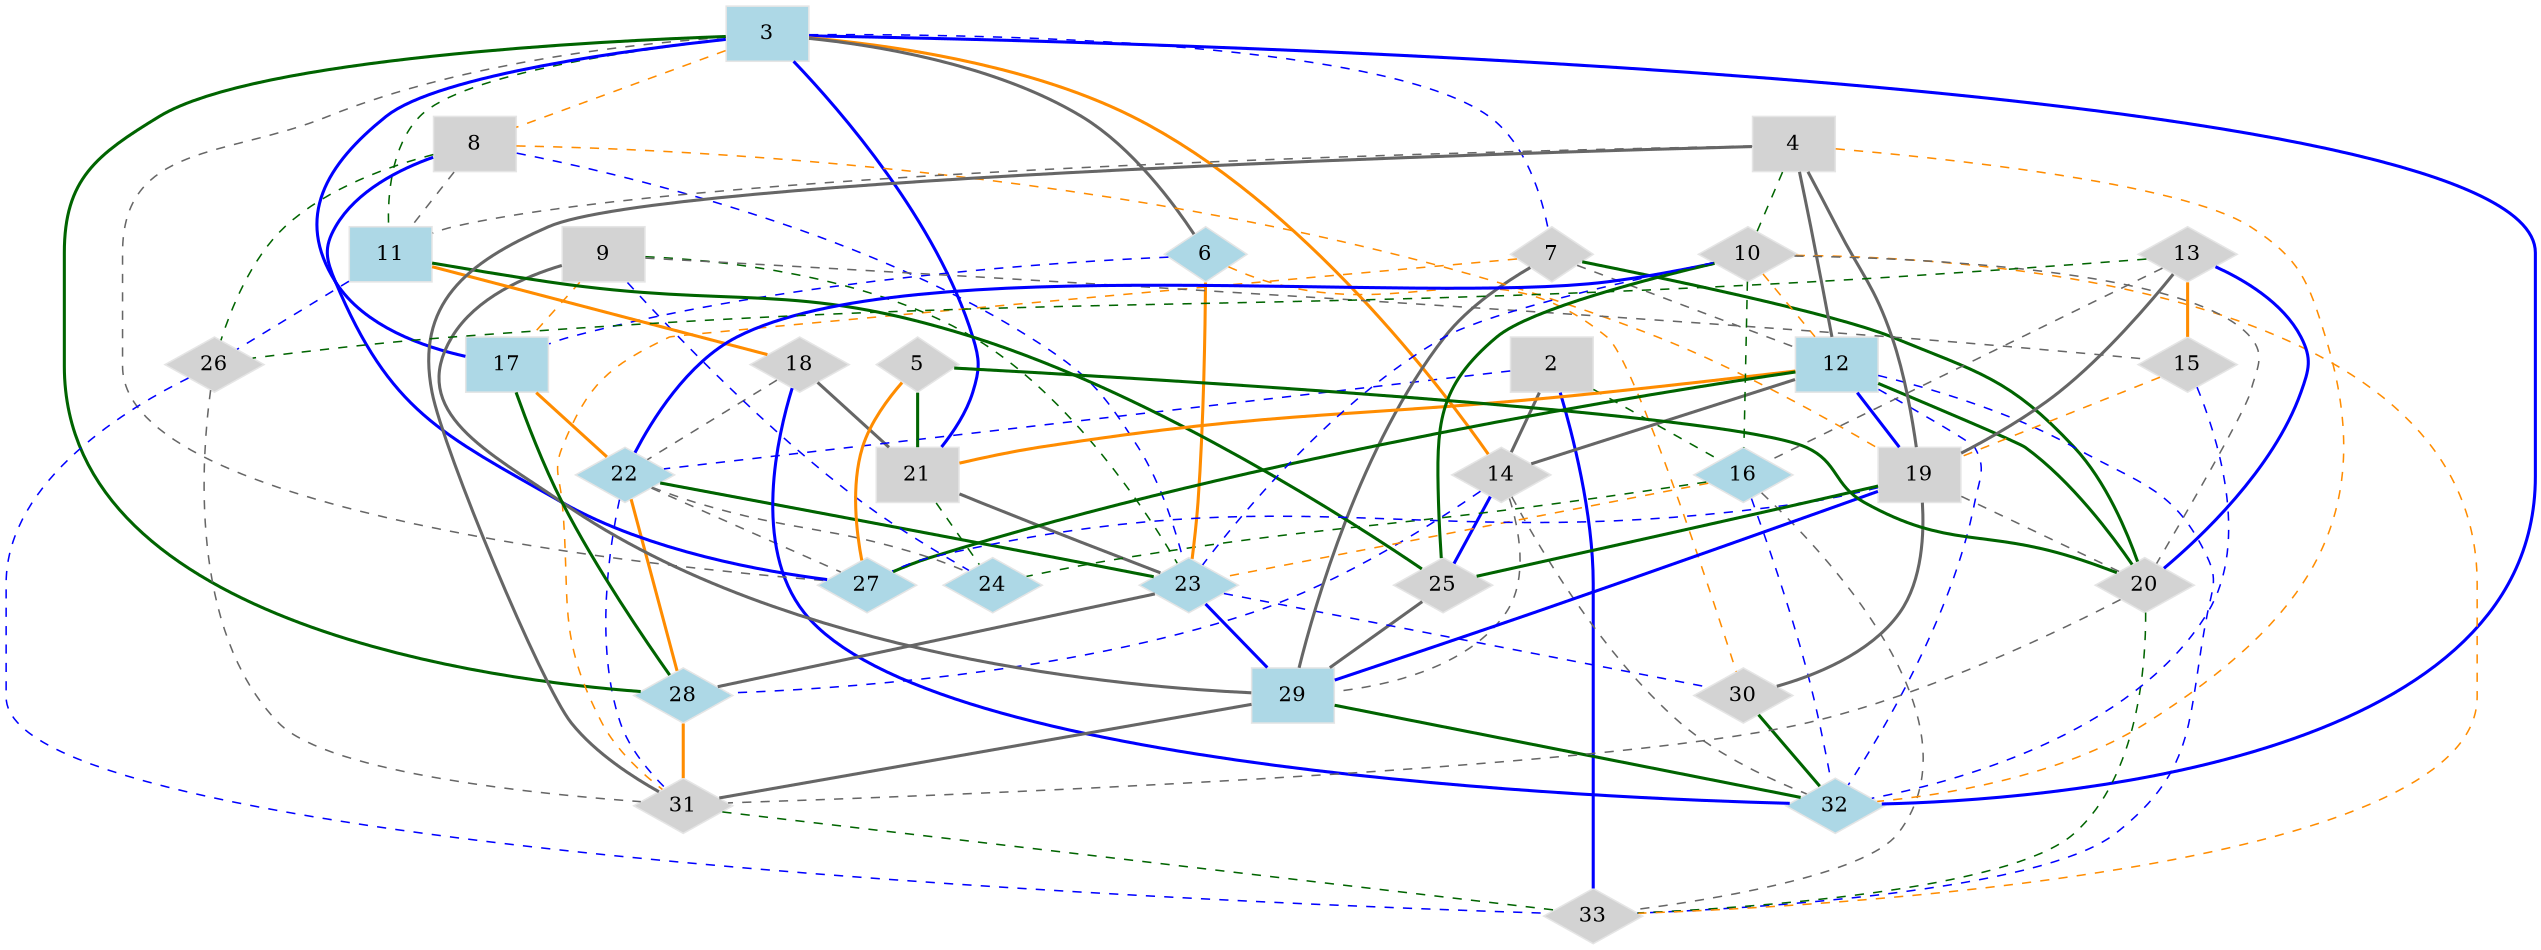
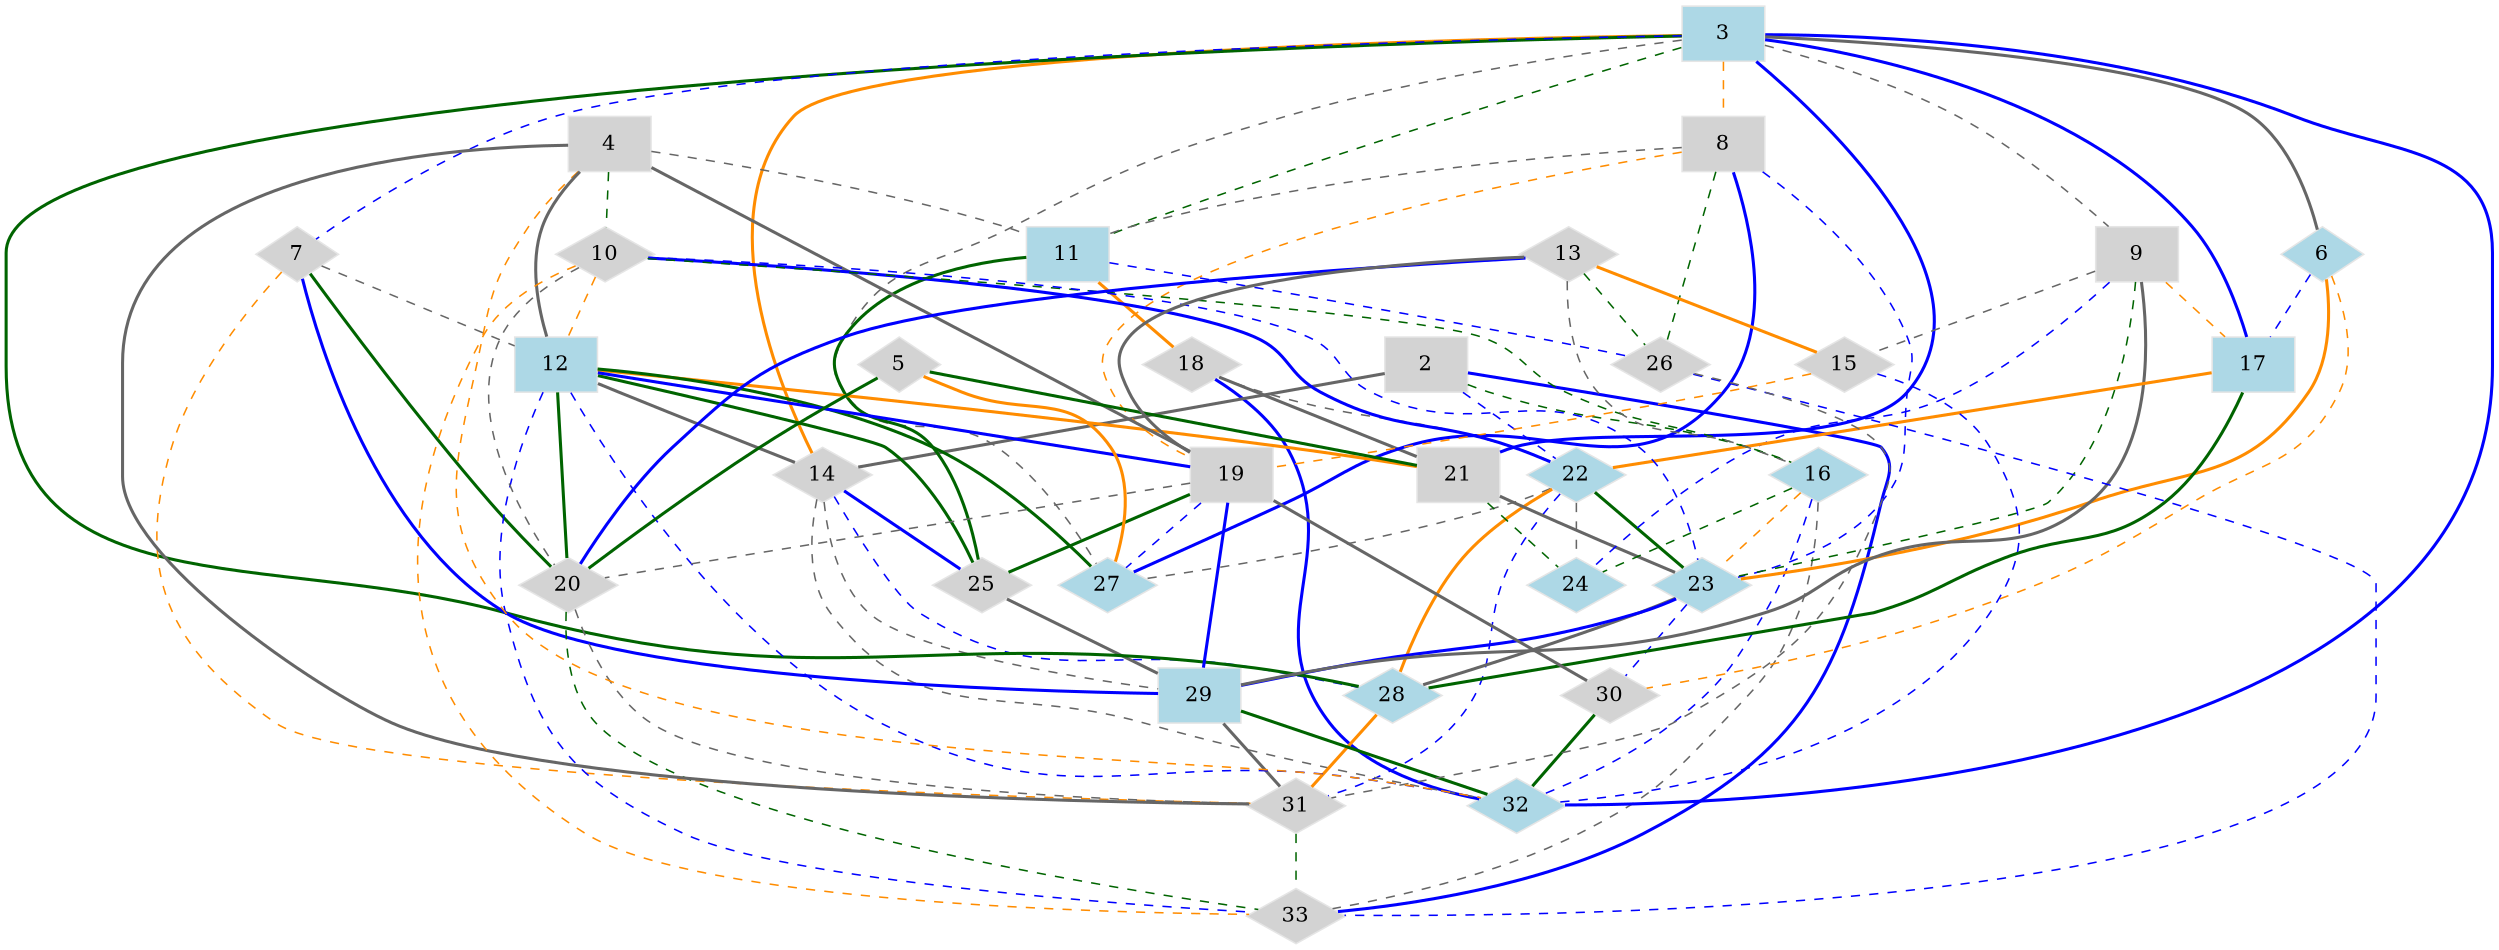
edge "3" -- "9": added
edge "10" -- "25": now "12" -- "25"
edge "7" -- "29": color gray40 -> blue
